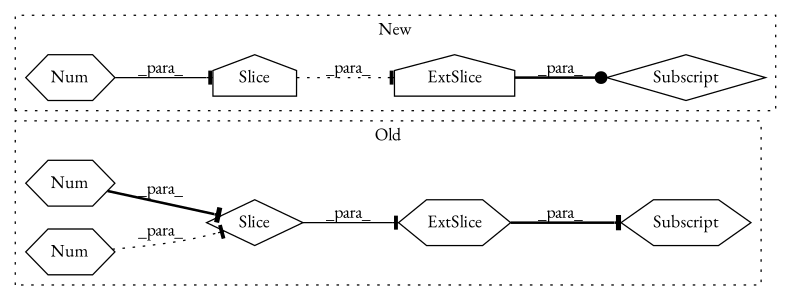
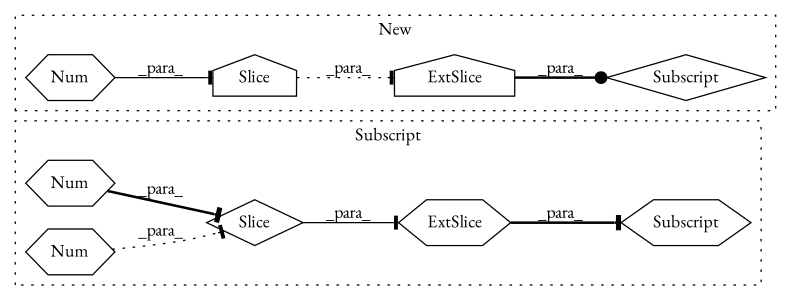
cluster "Old": label "Old" -> "Subscript"
